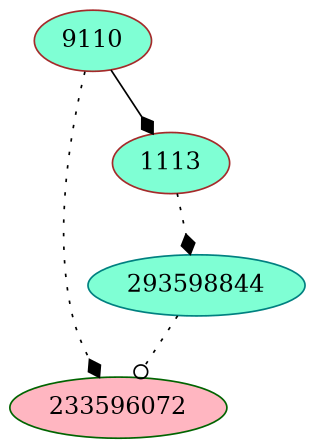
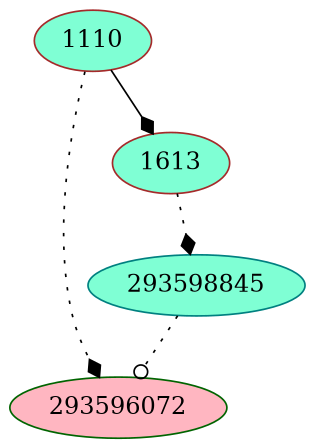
node "9110": label "9110" -> "1110"
node "1113": label "1113" -> "1613"
node "293598844": label "293598844" -> "293598845"
node "233596072": label "233596072" -> "293596072"
